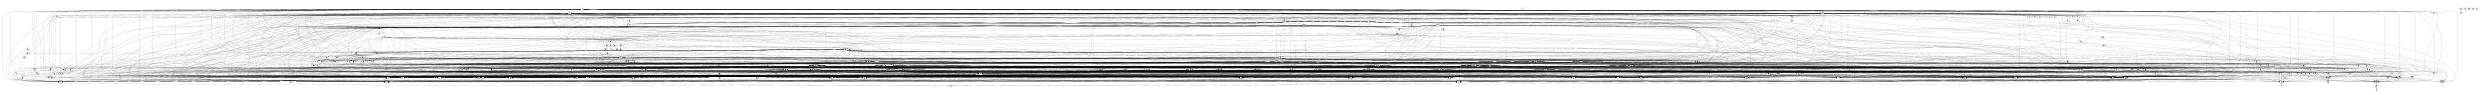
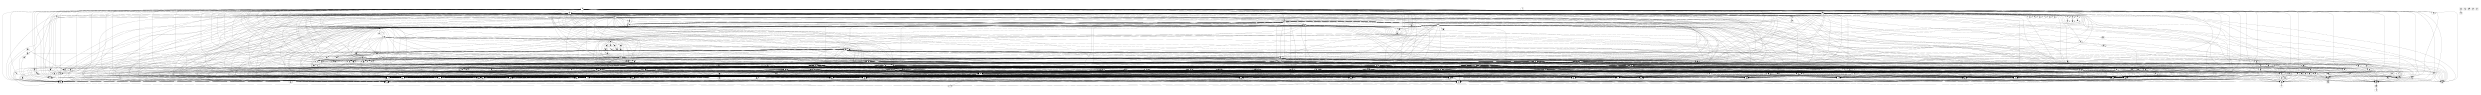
node "88": added
